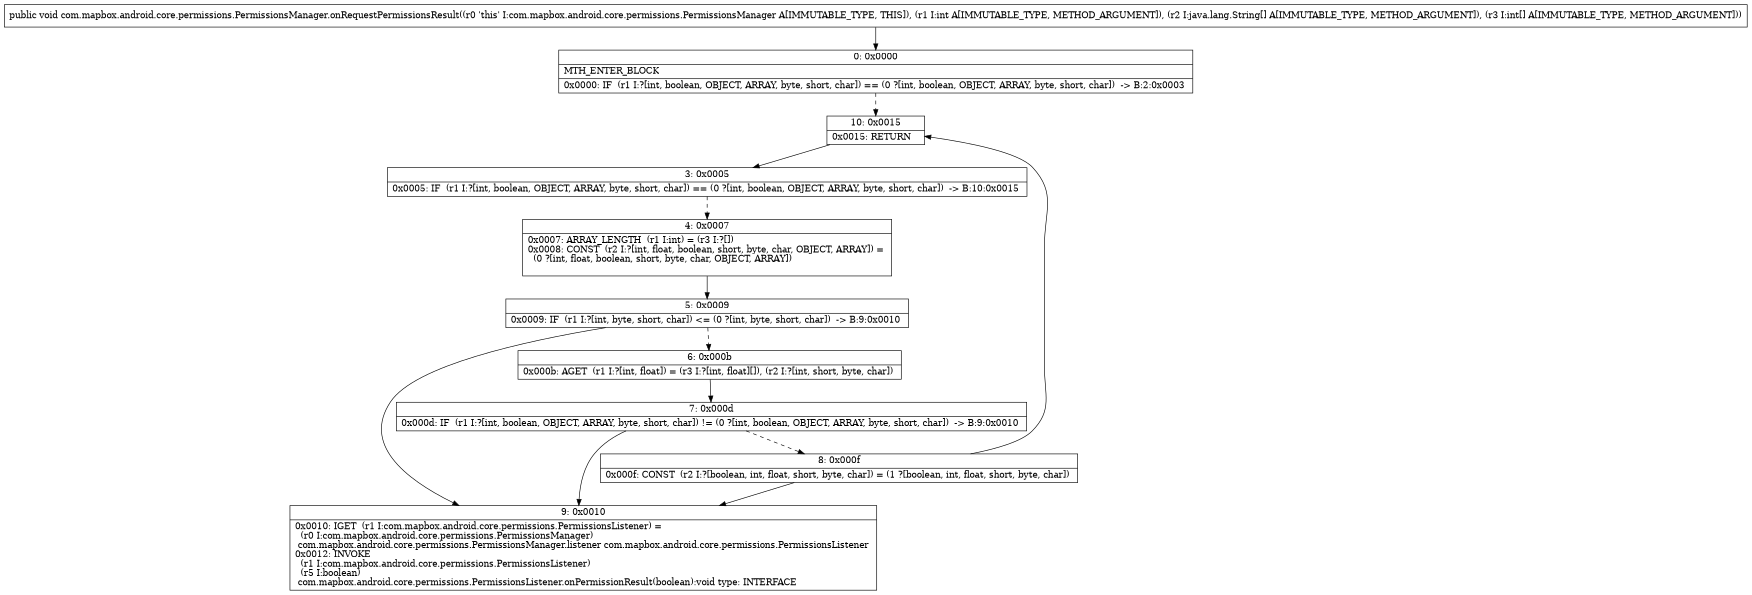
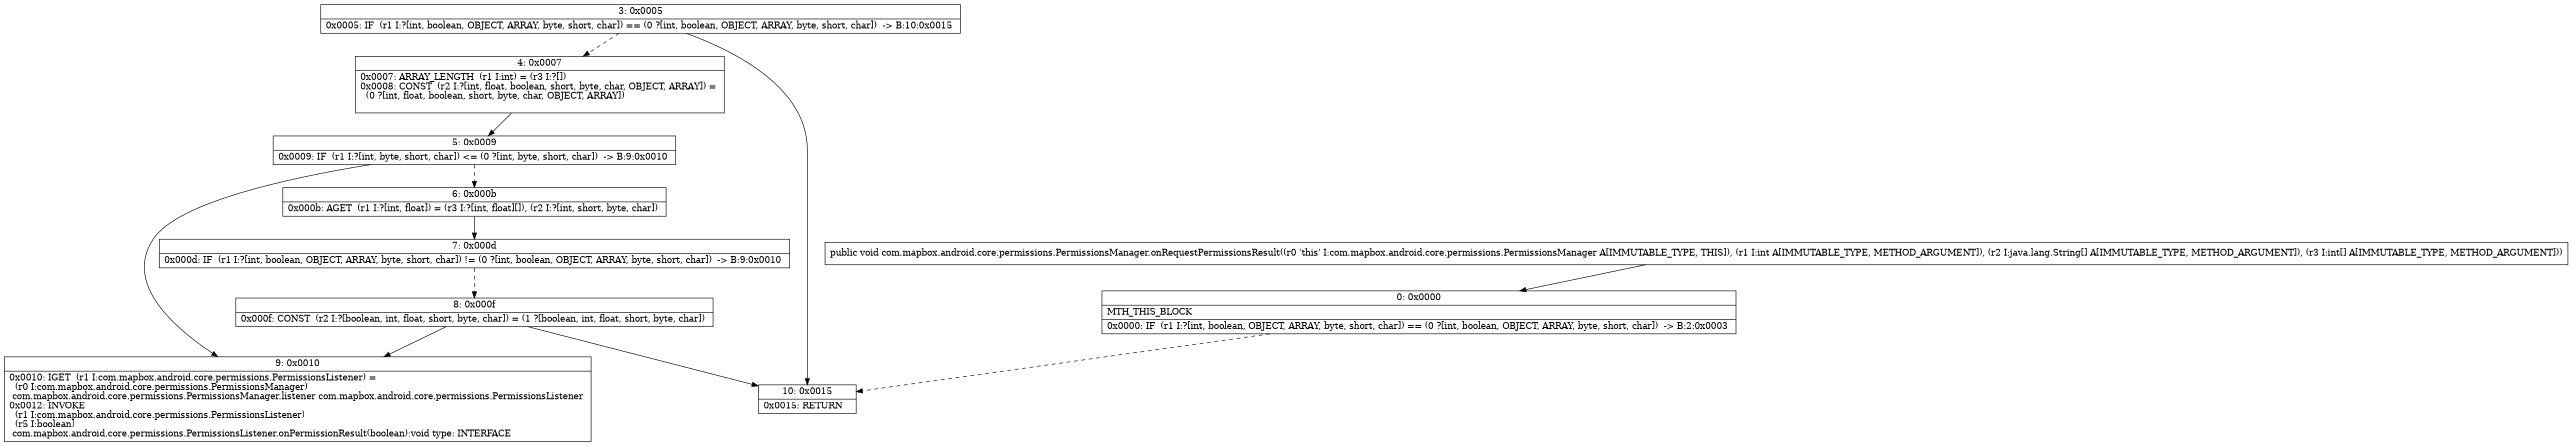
node "0: 0x0000": text "MTH_ENTER_BLOCK" -> "MTH_THIS_BLOCK"
edge "10: 0x0015" -> "3: 0x0005": reversed
edge "7: 0x000d" -> "9: 0x0010": removed
